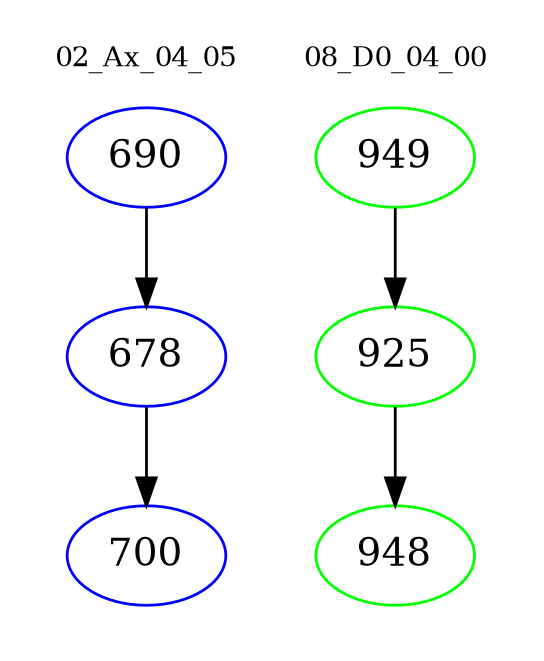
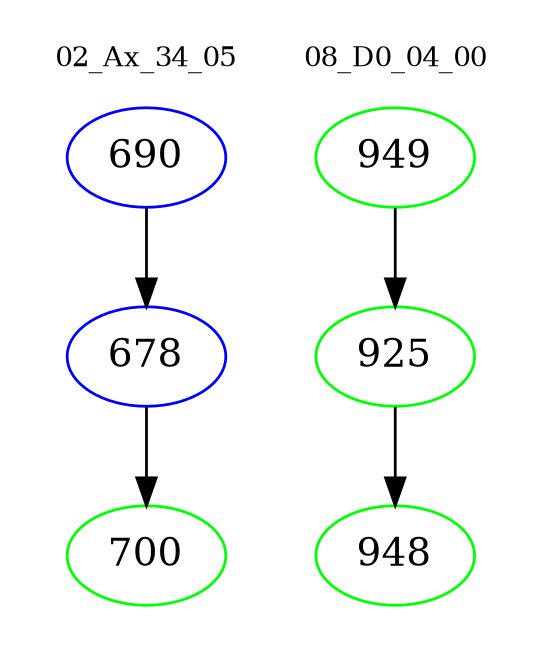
cluster "02_Ax_04_05": label "02_Ax_04_05" -> "02_Ax_34_05"
node "700": color blue -> green
